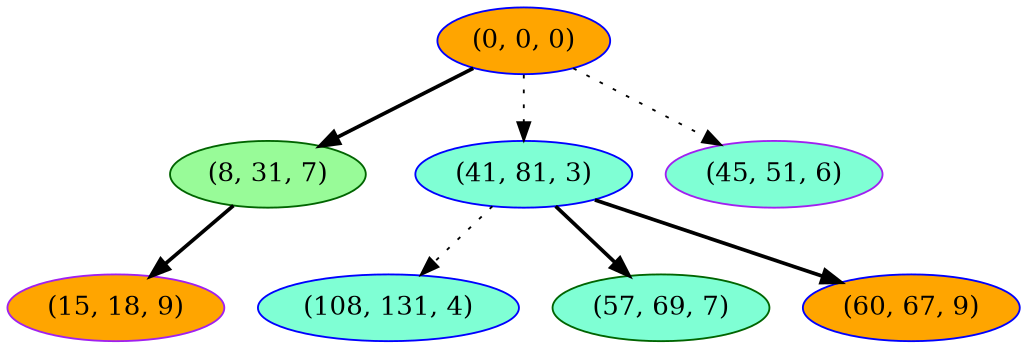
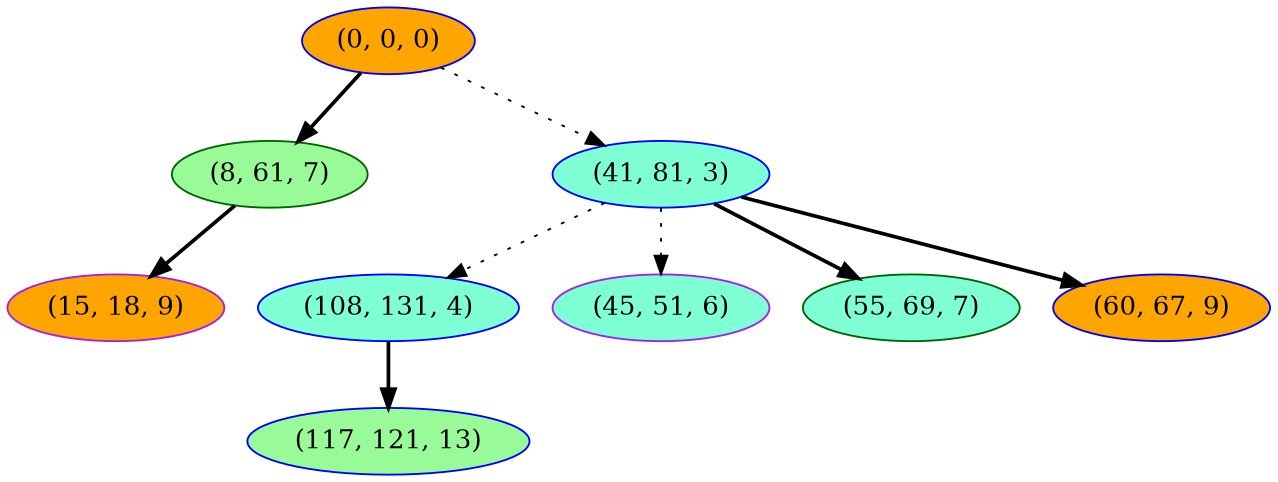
edge "(0, 0, 0)" -> "(45, 51, 6)": now "(41, 81, 3)" -> "(45, 51, 6)"
node "(8, 31, 7)": label "(8, 31, 7)" -> "(8, 61, 7)"
node "(57, 69, 7)": label "(57, 69, 7)" -> "(55, 69, 7)"
node "(117, 121, 13)": added
